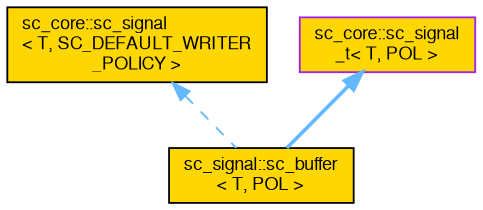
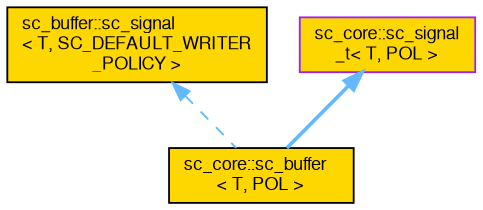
node "sc_core::sc_signal < T, SC_DEFAULT_WRITER _POLICY >": label "sc_core::sc_signal < T, SC_DEFAULT_WRITER _POLICY >" -> "sc_buffer::sc_signal < T, SC_DEFAULT_WRITER _POLICY >"
node "sc_signal::sc_buffer < T, POL >": label "sc_signal::sc_buffer < T, POL >" -> "sc_core::sc_buffer < T, POL >"
